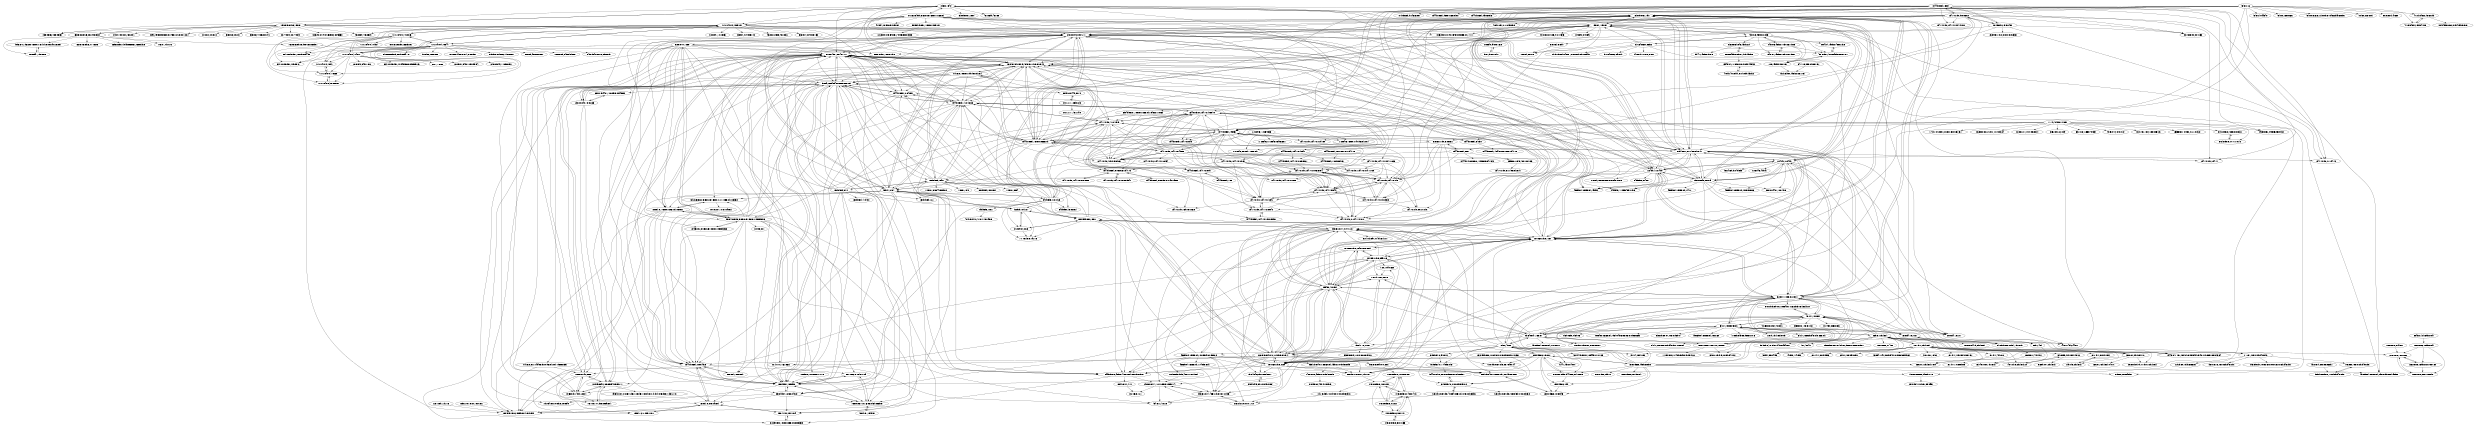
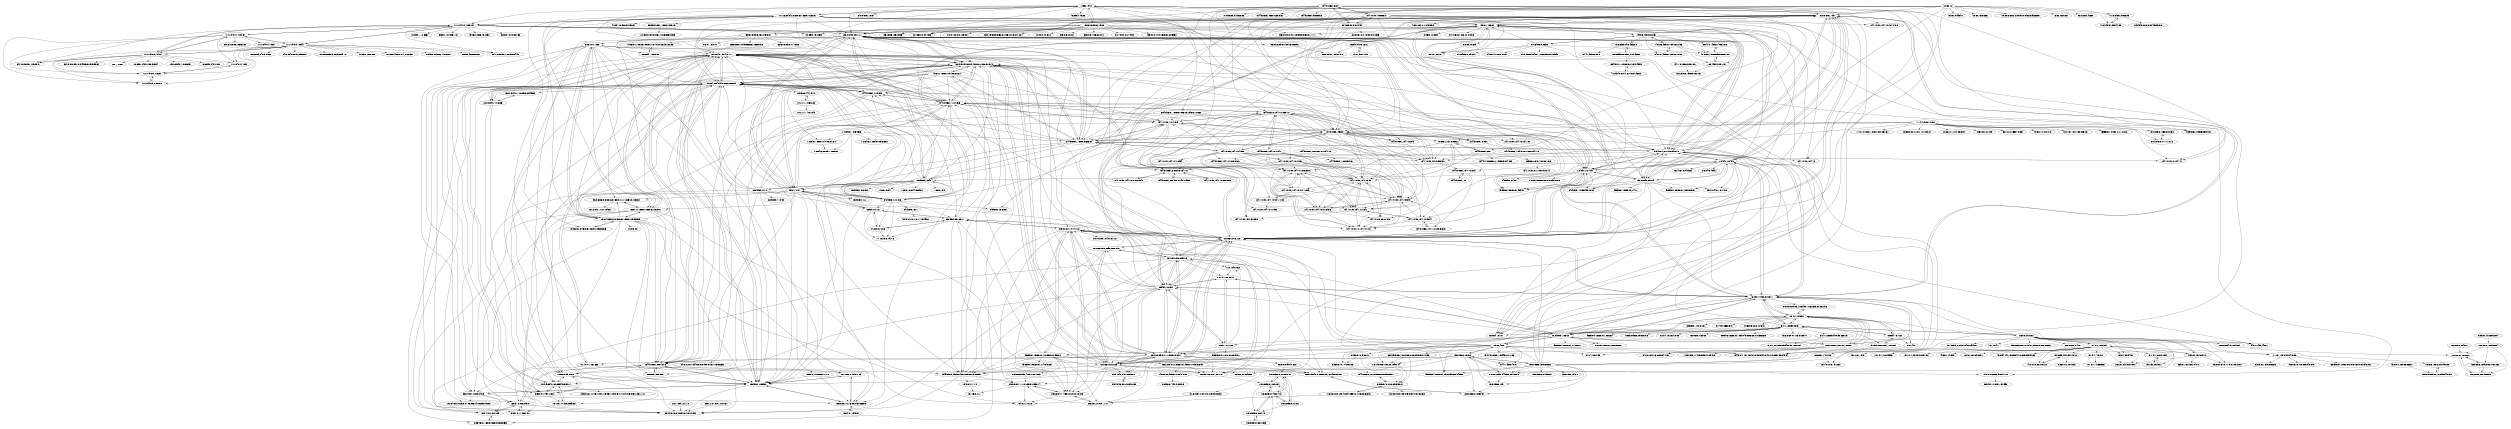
edge "kakao/n2" -> "harsha-simhadri/big-ann-benchmarks": now "towhee-io/towhee" -> "harsha-simhadri/big-ann-benchmarks"
edge "milvus-io/milvus-sdk-node" -> "milvus-io/milvus.io": reversed
edge "milvus-io/milvus-helm" -> "milvus-io/milvus_cli": now "zilliztech/milvus-migration" -> "milvus-io/milvus_cli"
node "Visual-Computing/Potelo": label "Visual-Computing/Potelo" -> "Visual-Computing/DynamicExplorationGraph"
